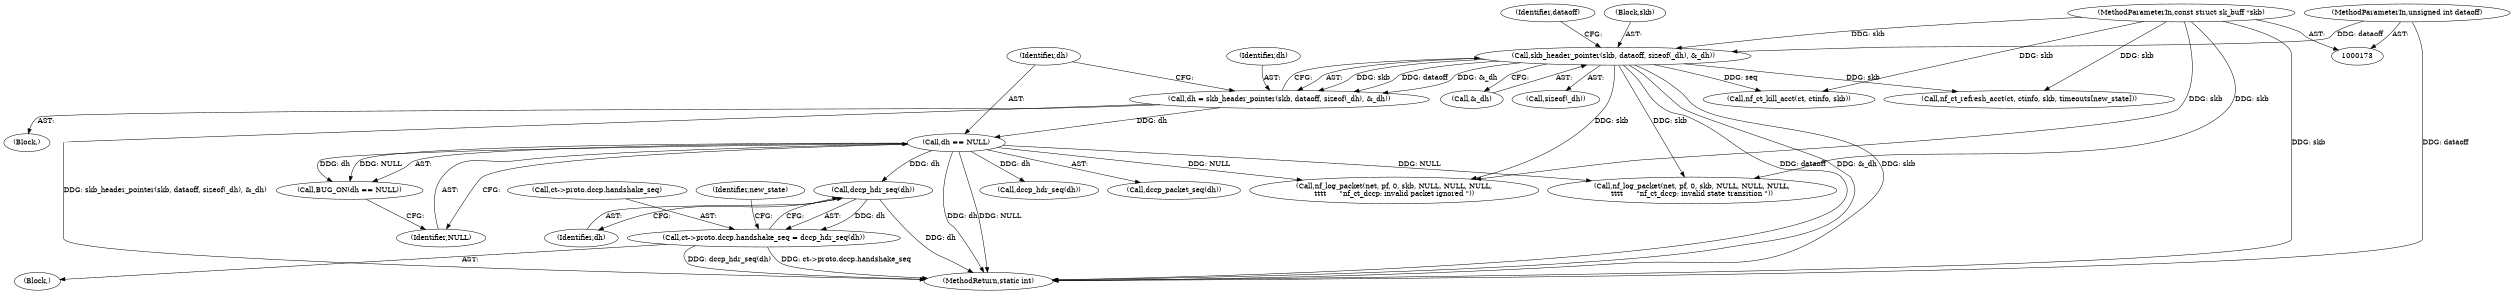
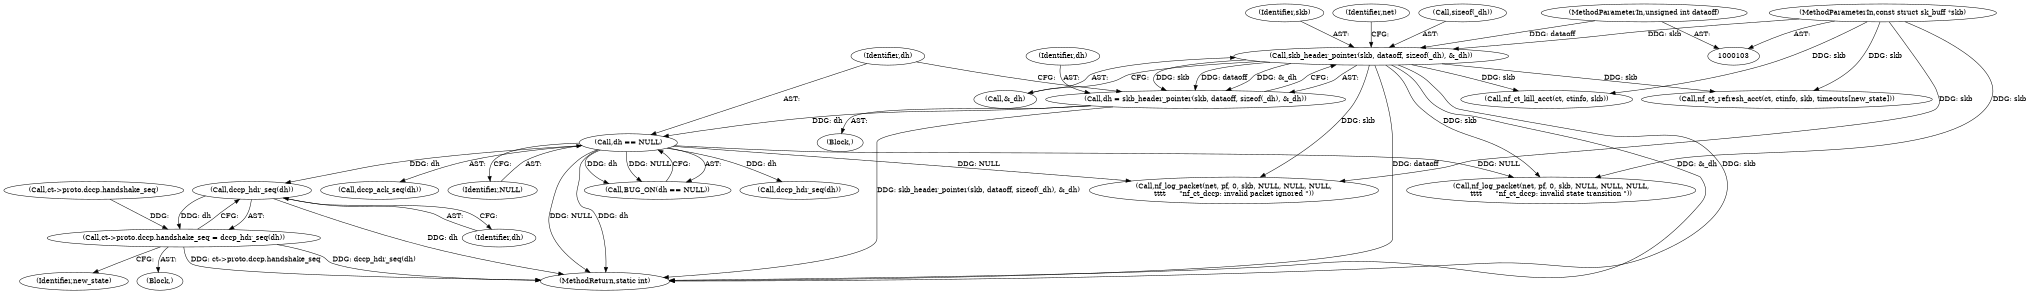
node "(Identifier,dataoff)": label "(Identifier,dataoff)" -> "(Identifier,net)"
node "(Block,skb)": label "(Block,skb)" -> "(Identifier,skb)"
node "1000173": label "1000173" -> "1000103"
edge "(Call,skb_header_pointer(skb, dataoff, sizeof(_dh), &_dh))" -> "(Call,sizeof(_dh))": reversed
edge "(Call,skb_header_pointer(skb, dataoff, sizeof(_dh), &_dh))" -> "(Call,nf_ct_kill_acct(ct, ctinfo, skb))": label "DDG: seq" -> "DDG: skb"
node "(Call,dccp_packet_seq(dh))": label "(Call,dccp_packet_seq(dh))" -> "(Call,dccp_ack_seq(dh))"
edge "(Identifier,new_state)" -> "(Call,ct->proto.dccp.handshake_seq = dccp_hdr_seq(dh))": reversed
edge "(Call,BUG_ON(dh == NULL))" -> "(Identifier,NULL)": now "(Call,BUG_ON(dh == NULL))" -> "(Call,dh == NULL)"
edge "(Call,ct->proto.dccp.handshake_seq)" -> "(Call,ct->proto.dccp.handshake_seq = dccp_hdr_seq(dh))": label "AST: " -> "DDG: "
edge "(MethodParameterIn,const struct sk_buff *skb)" -> "(MethodReturn,static int)": removed, label "DDG: skb"
edge "(MethodParameterIn,unsigned int dataoff)" -> "(MethodReturn,static int)": removed, label "DDG: dataoff"
